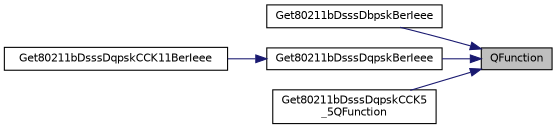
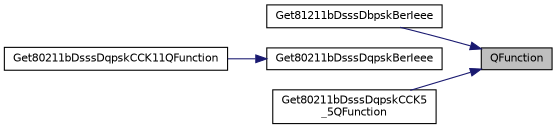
node "Get80211bDsssDbpskBerIeee": label "Get80211bDsssDbpskBerIeee" -> "Get81211bDsssDbpskBerIeee"
node "Get80211bDsssDqpskCCK11BerIeee": label "Get80211bDsssDqpskCCK11BerIeee" -> "Get80211bDsssDqpskCCK11QFunction"
edge "Get80211bDsssDqpskBerIeee" -> "QFunction": removed
